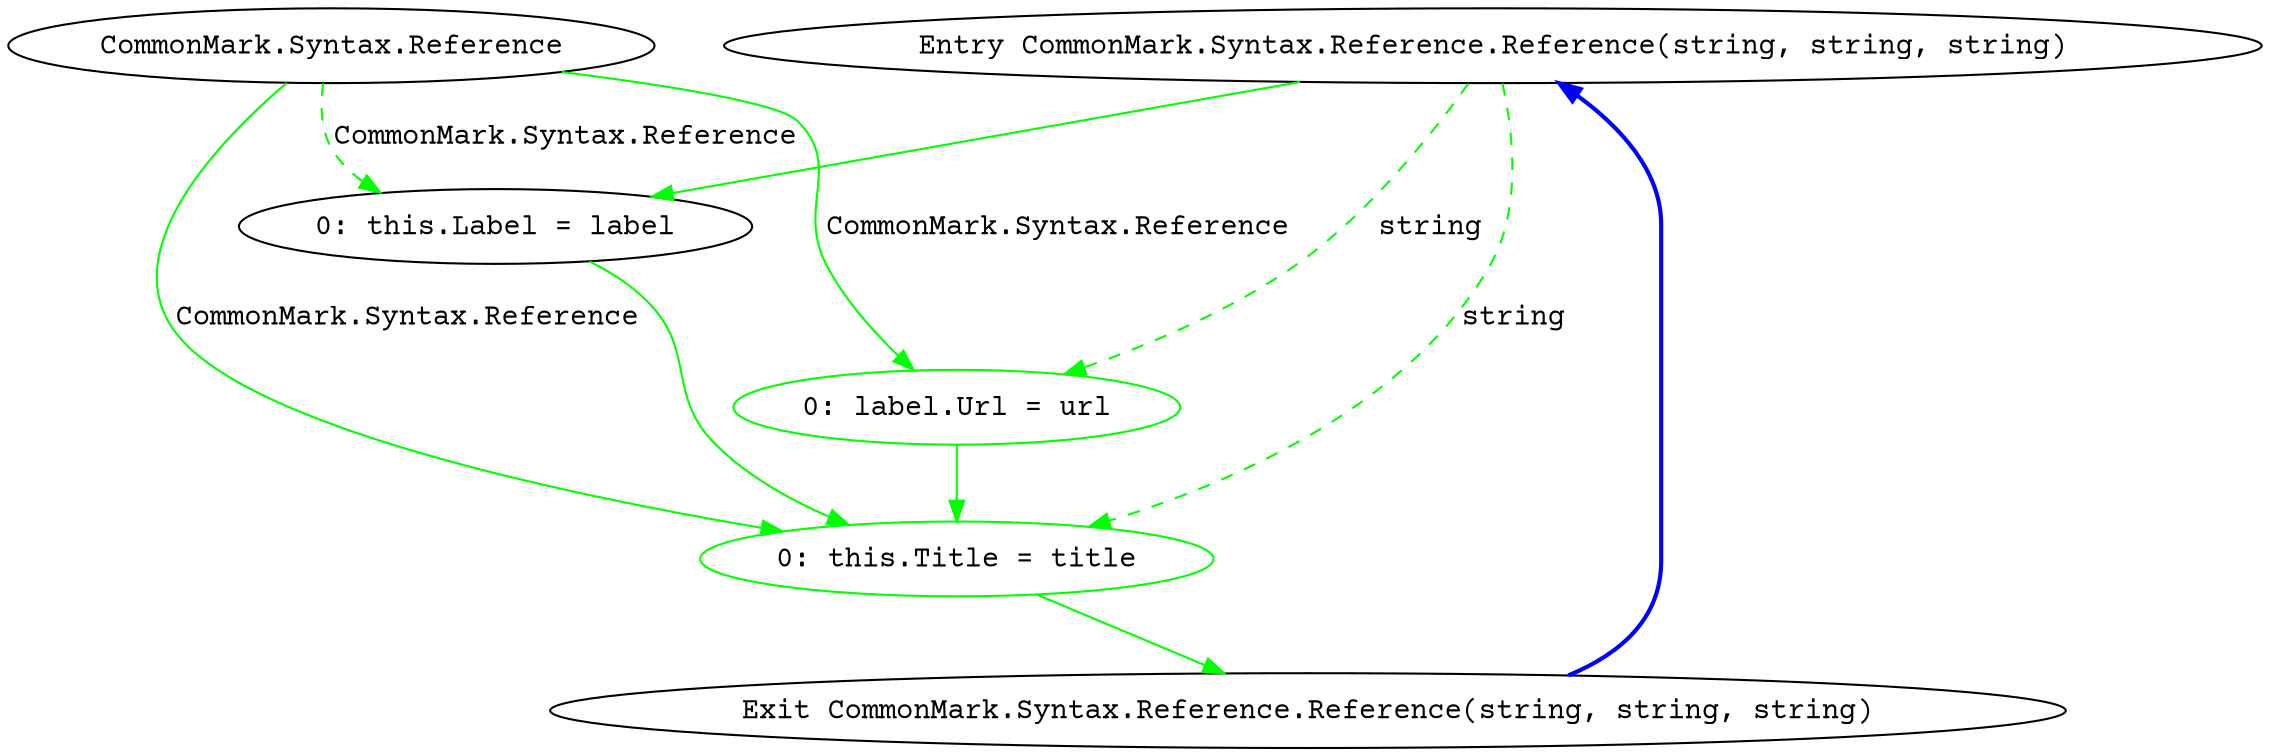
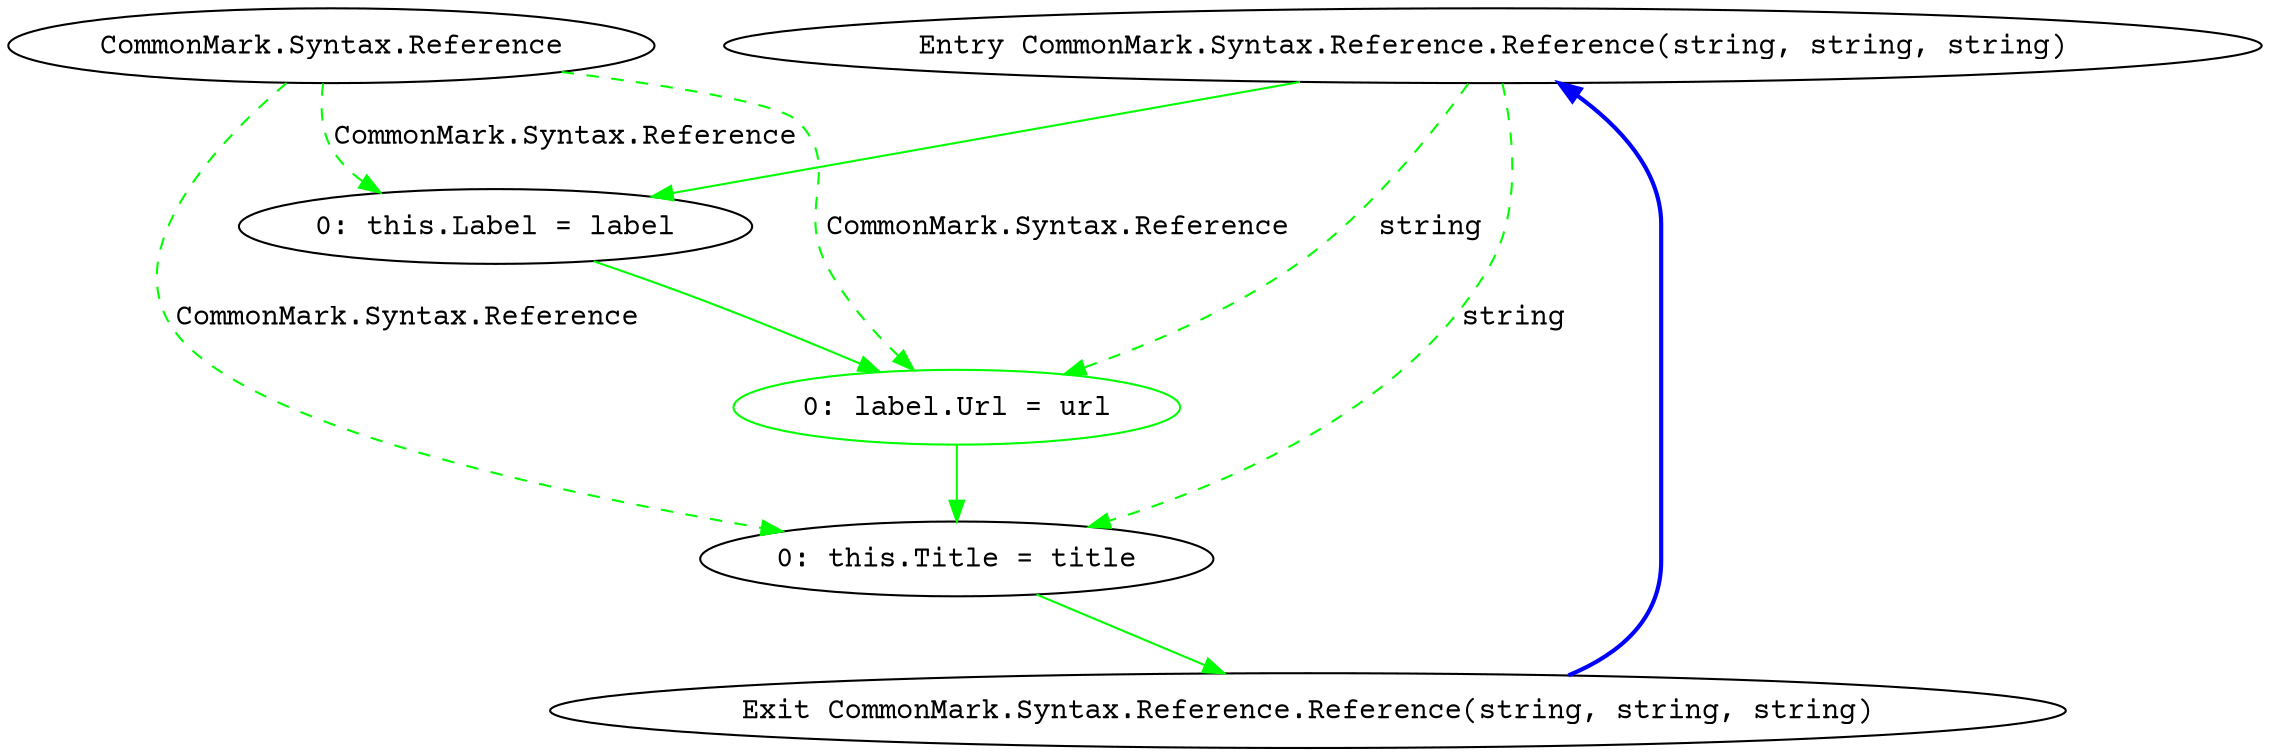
edge "CommonMark.Syntax.Reference" -> "0: label.Url = url": style solid -> dashed
edge "0: this.Label = label" -> "0: this.Title = title": now "0: this.Label = label" -> "0: label.Url = url"
edge "CommonMark.Syntax.Reference" -> "0: this.Title = title": style solid -> dashed
node "0: this.Title = title": color green -> black
